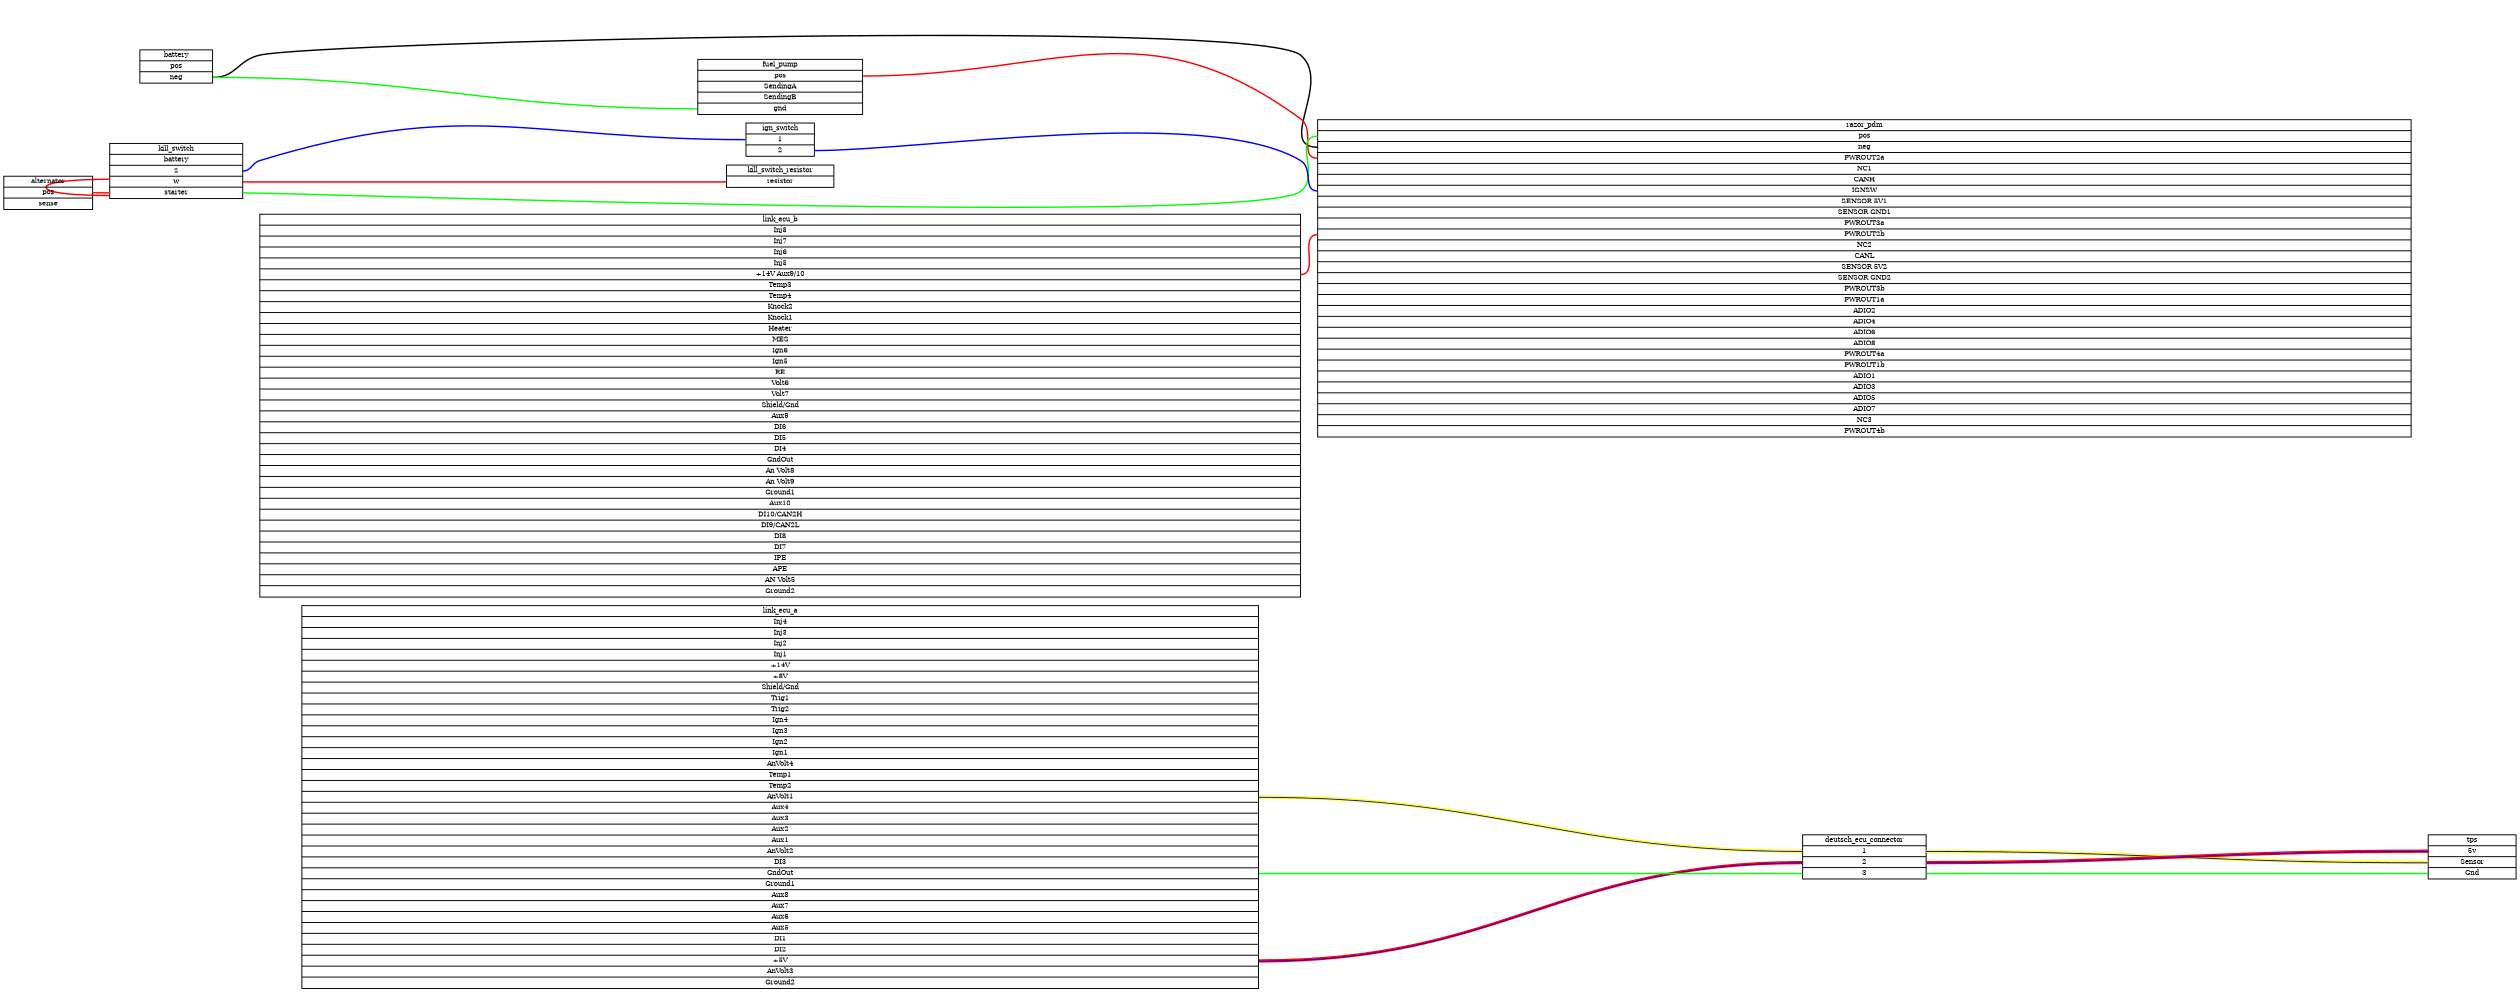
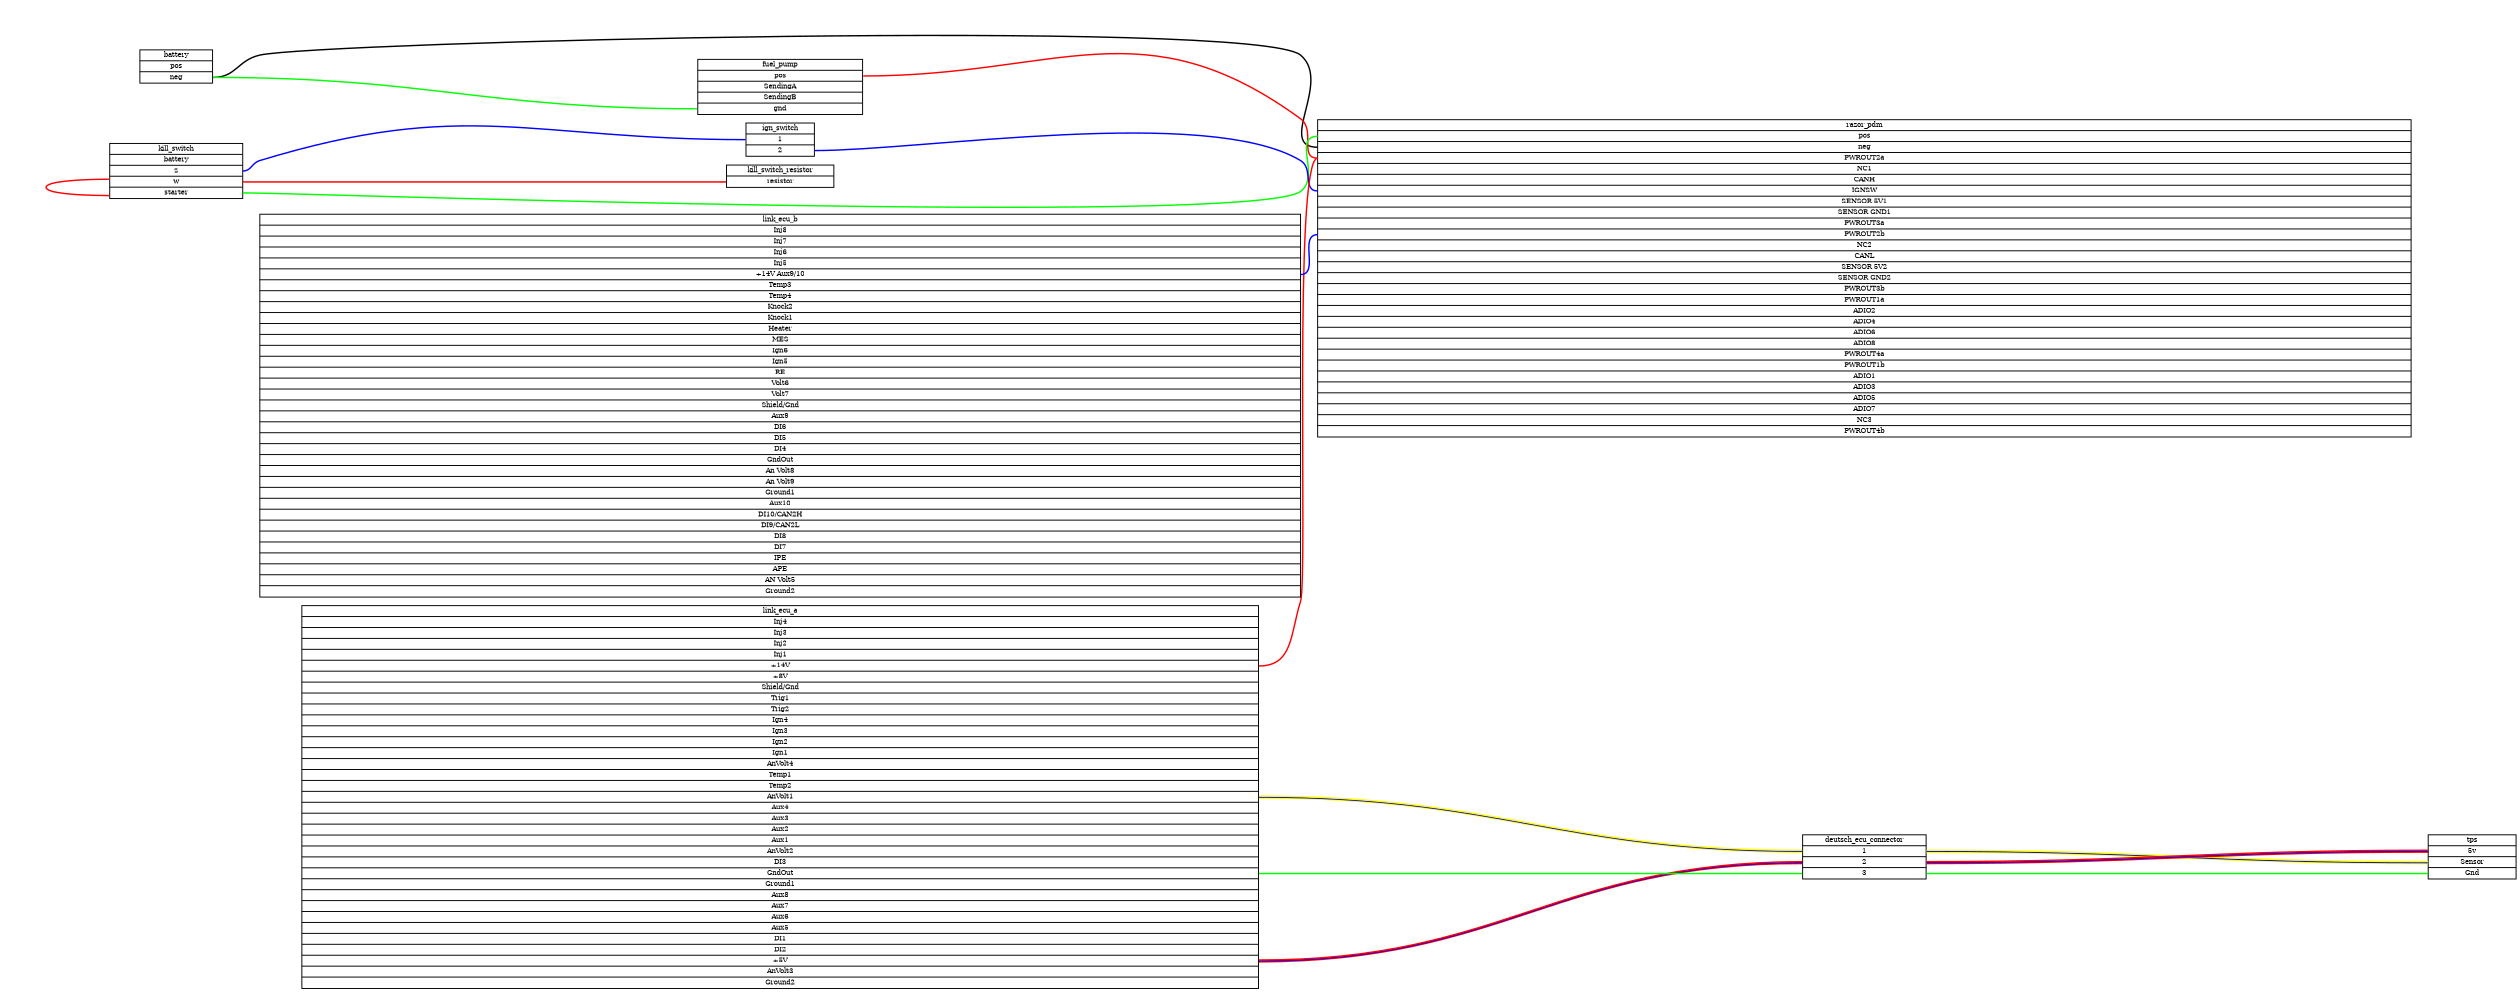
node "alternator": removed
edge "razor_pdm" -- "link_ecu_b": color red -> blue
edge "razor_pdm" -- "link_ecu_a": added
